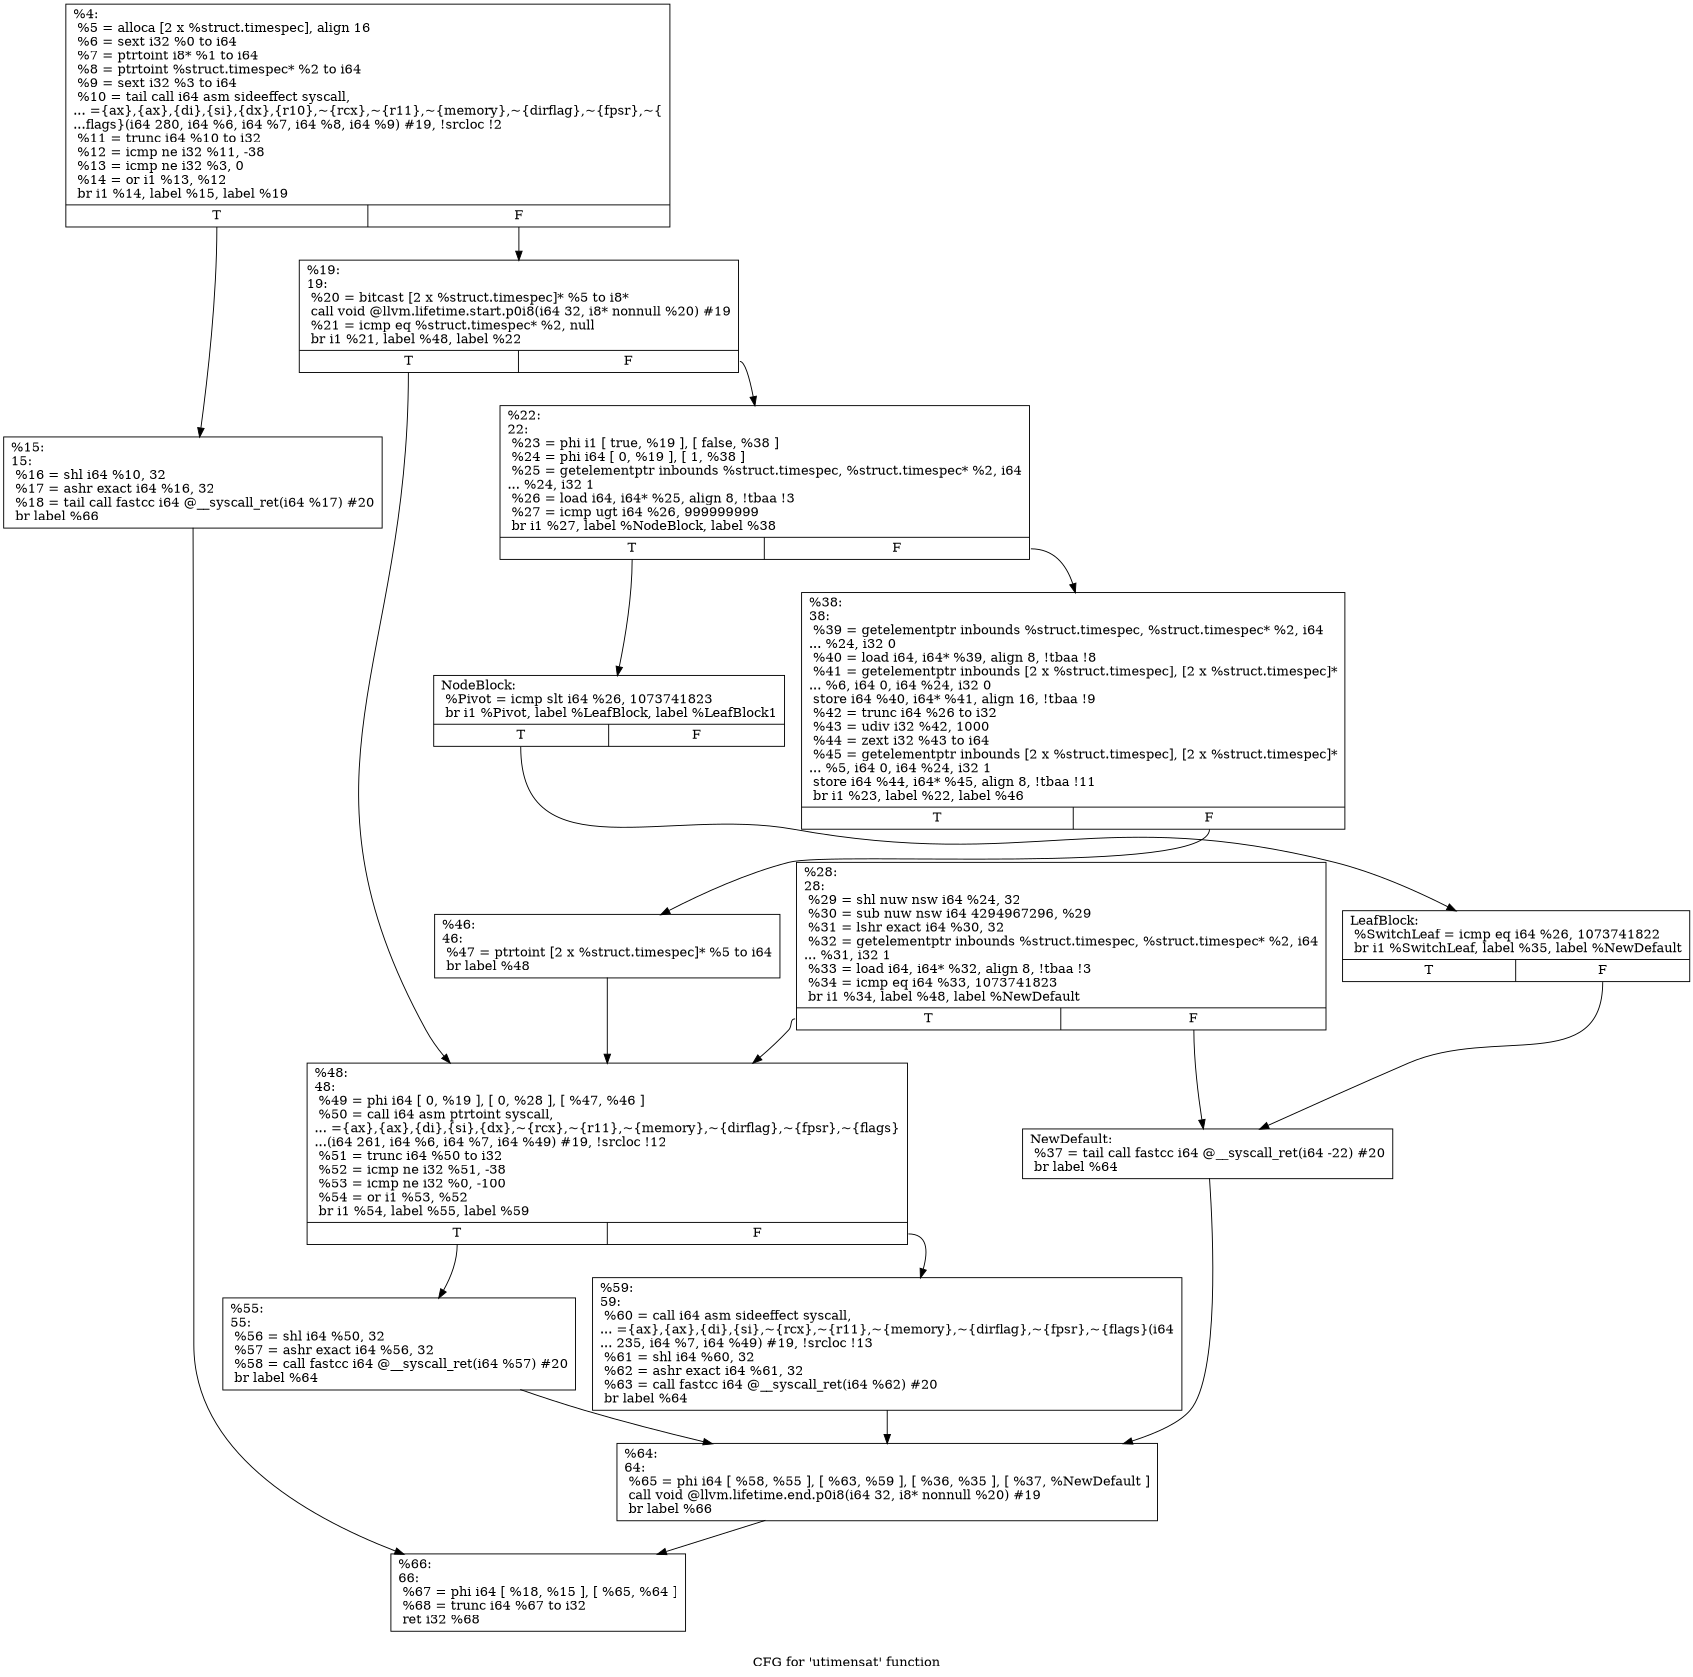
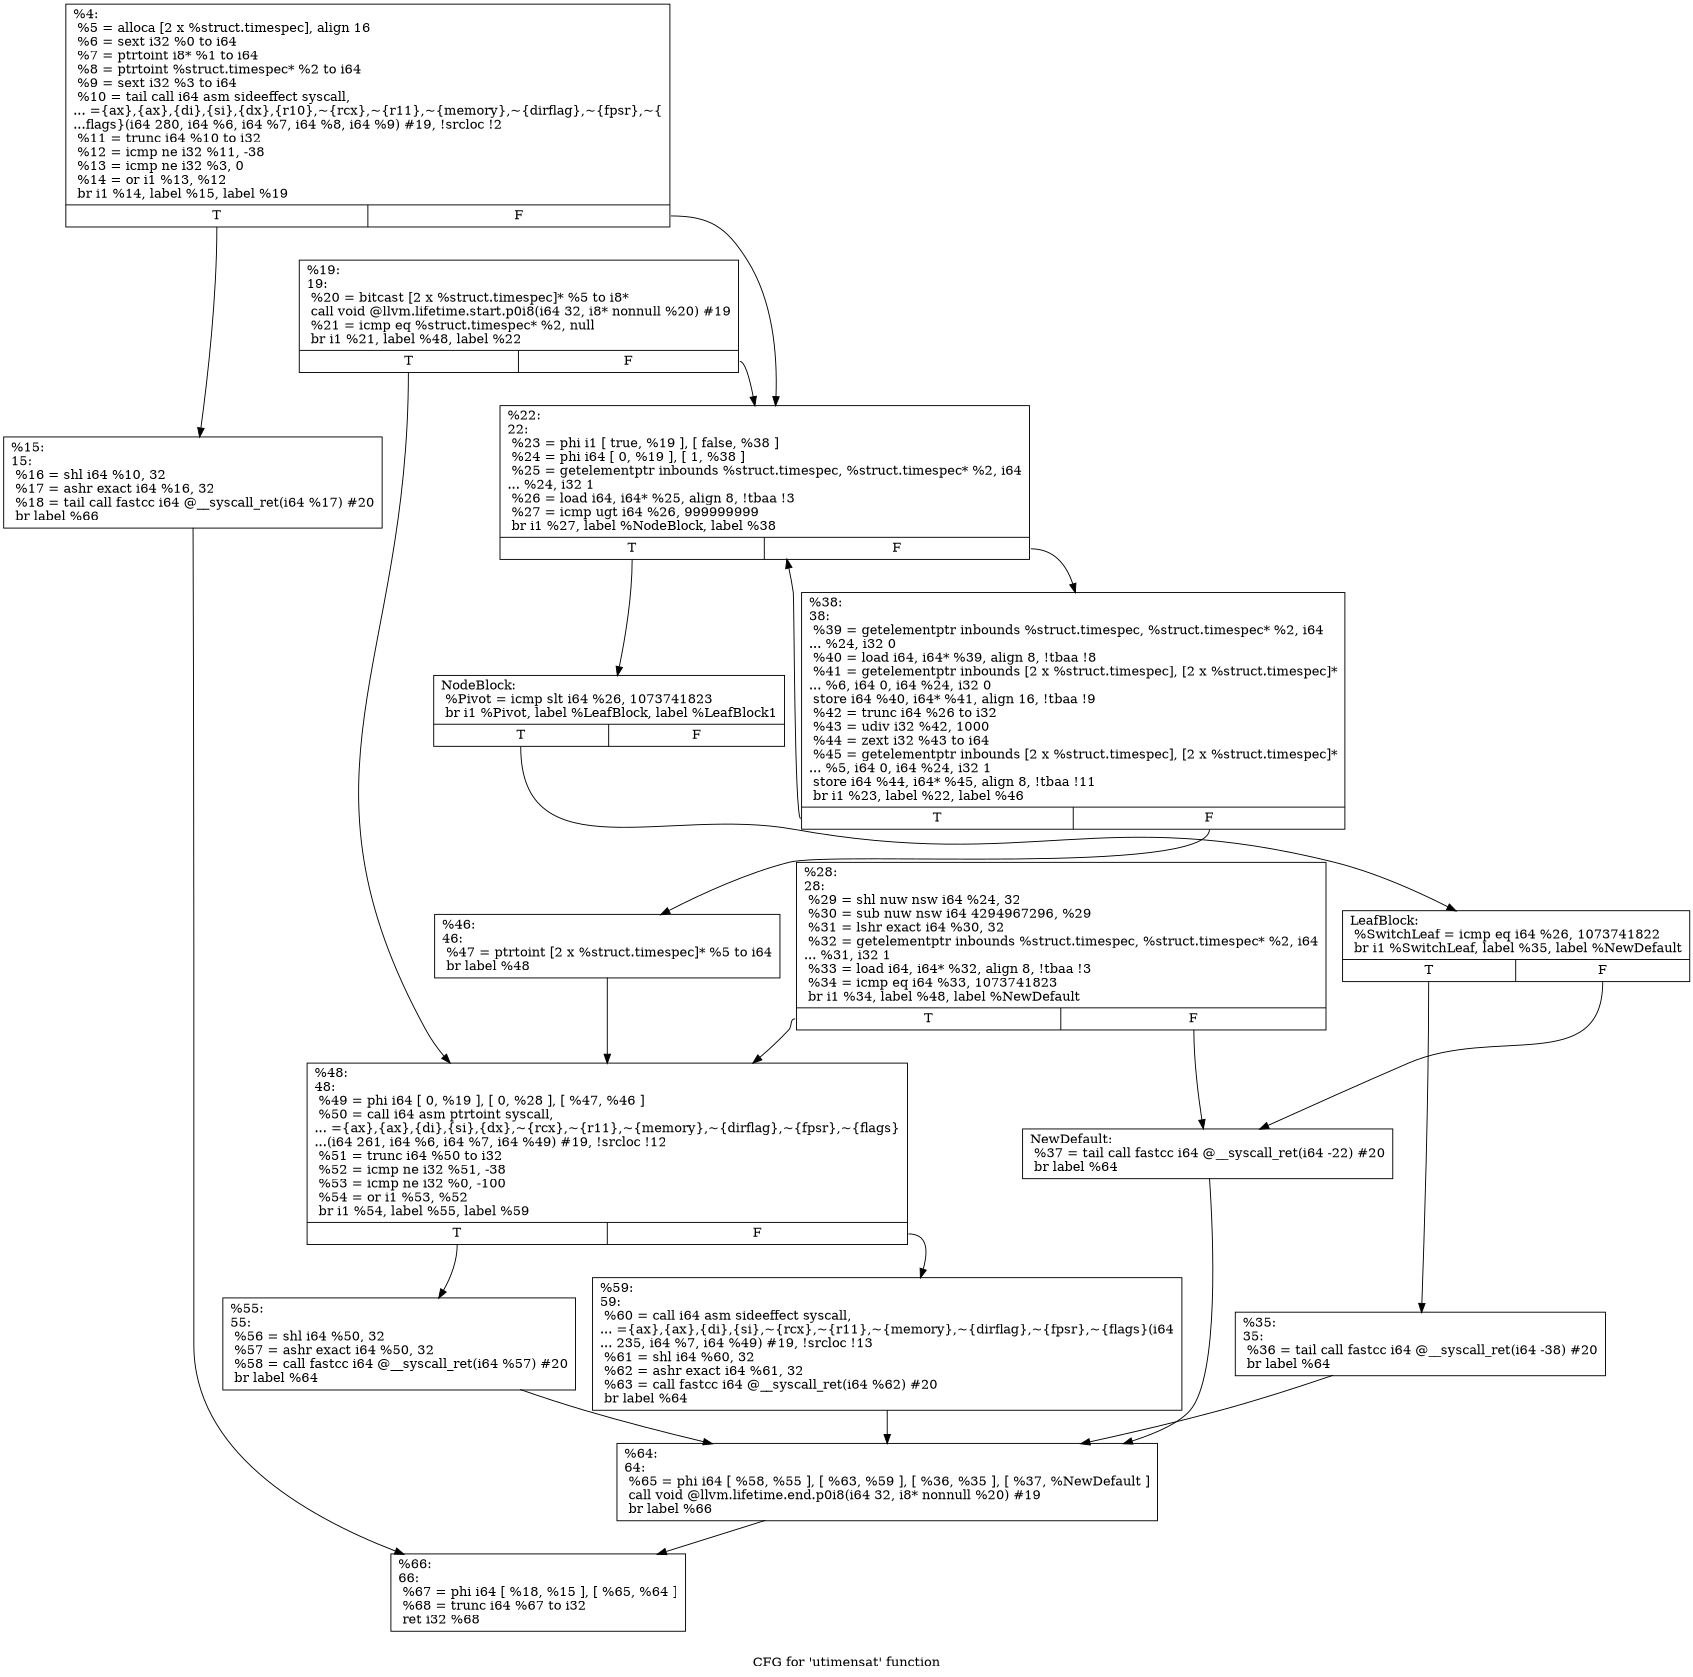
edge "%4:" -> "%19:": now "%4:" -> "%22:"
edge "%38:" -> "%22:": added
node "%35:": added
node "%55:": text "%57 = ashr exact i64 %56, 32" -> "%57 = ashr exact i64 %50, 32"
